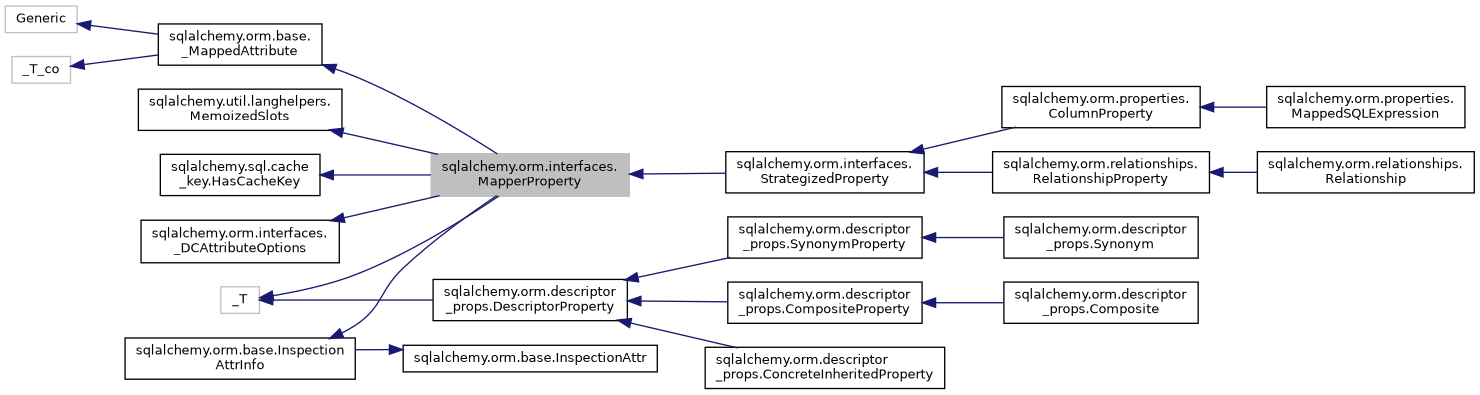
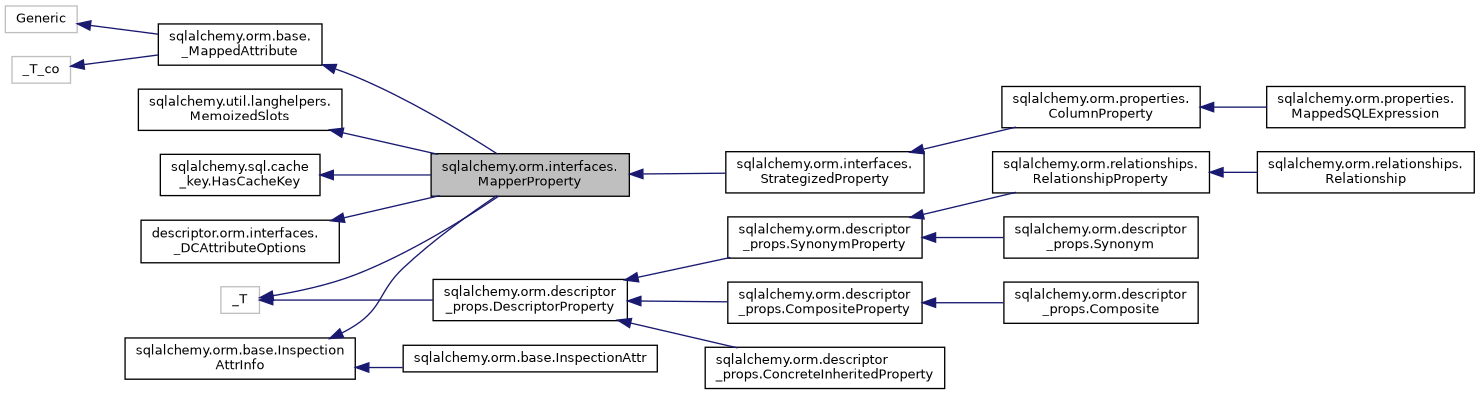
edge "sqlalchemy.orm.relationships. RelationshipProperty" -> "sqlalchemy.orm.interfaces. StrategizedProperty": now "sqlalchemy.orm.relationships. RelationshipProperty" -> "sqlalchemy.orm.descriptor _props.SynonymProperty"
node "sqlalchemy.orm.interfaces. MapperProperty": color grey75 -> black
node "sqlalchemy.orm.interfaces. _DCAttributeOptions": label "sqlalchemy.orm.interfaces. _DCAttributeOptions" -> "descriptor.orm.interfaces. _DCAttributeOptions"
edge "sqlalchemy.orm.base.Inspection AttrInfo" -> "sqlalchemy.orm.base.InspectionAttr": reversed
